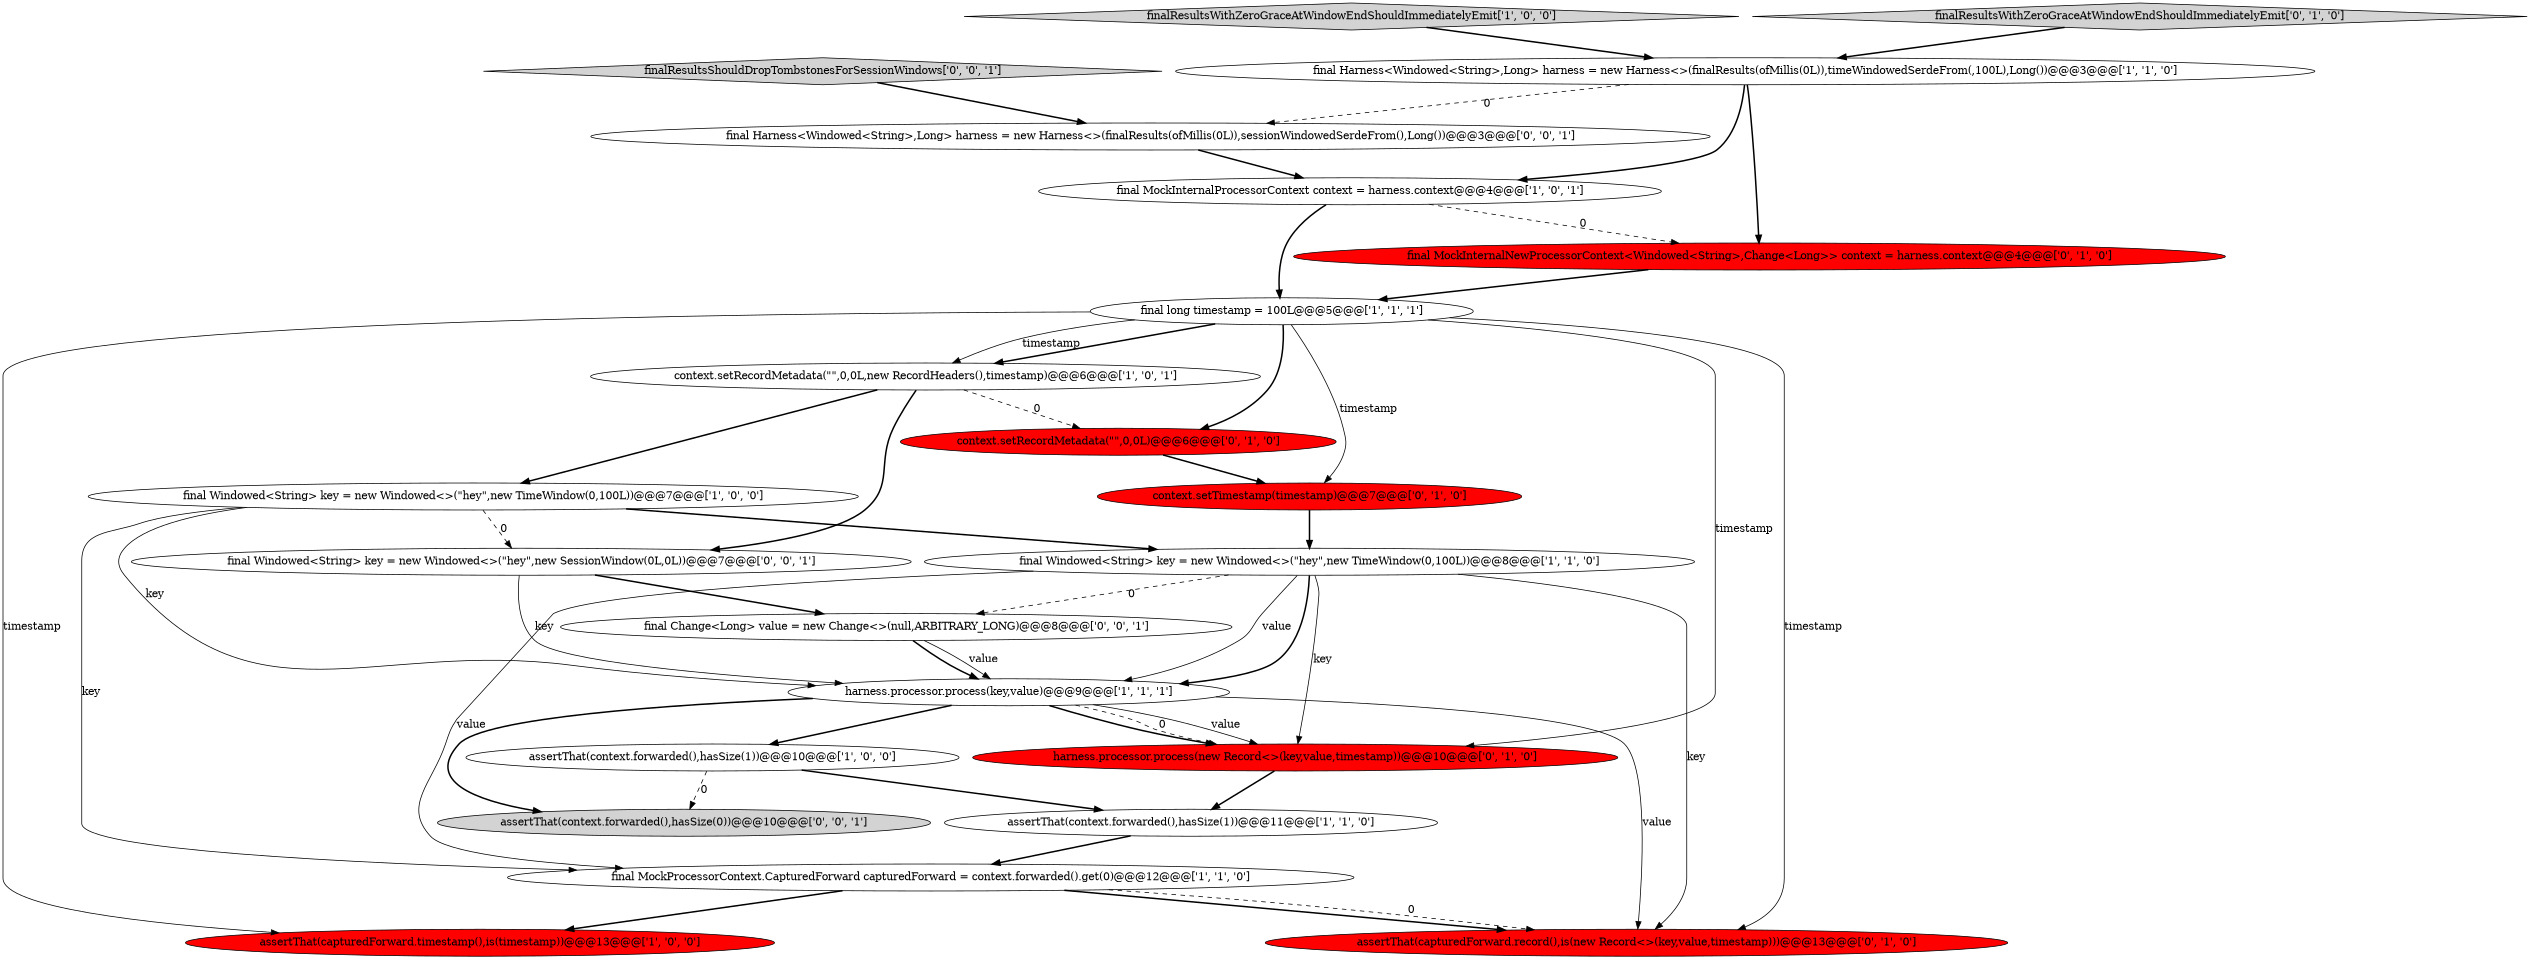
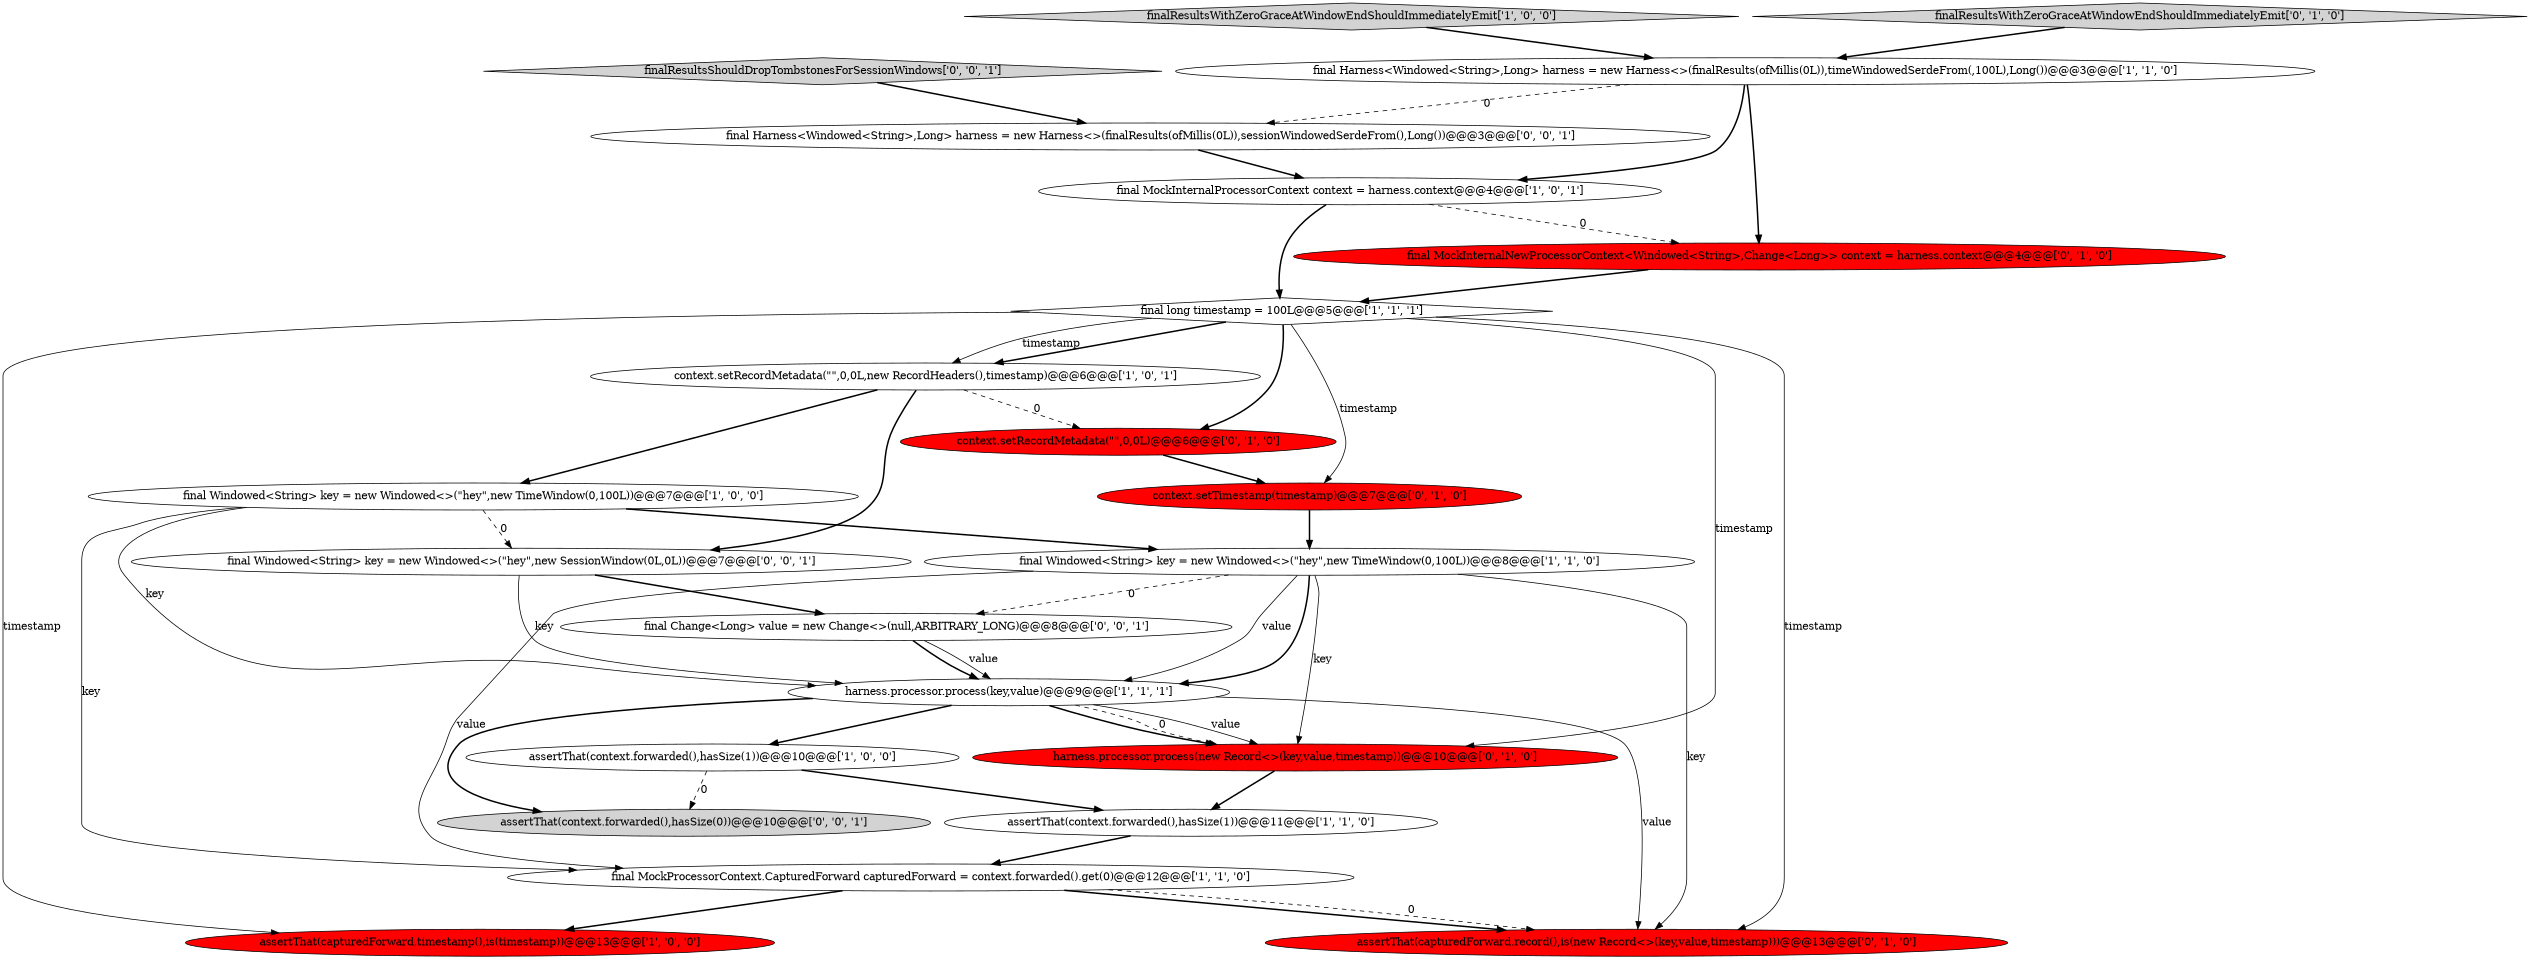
node "final long timestamp = 100L@@@5@@@['1', '1', '1']": shape ellipse -> diamond
